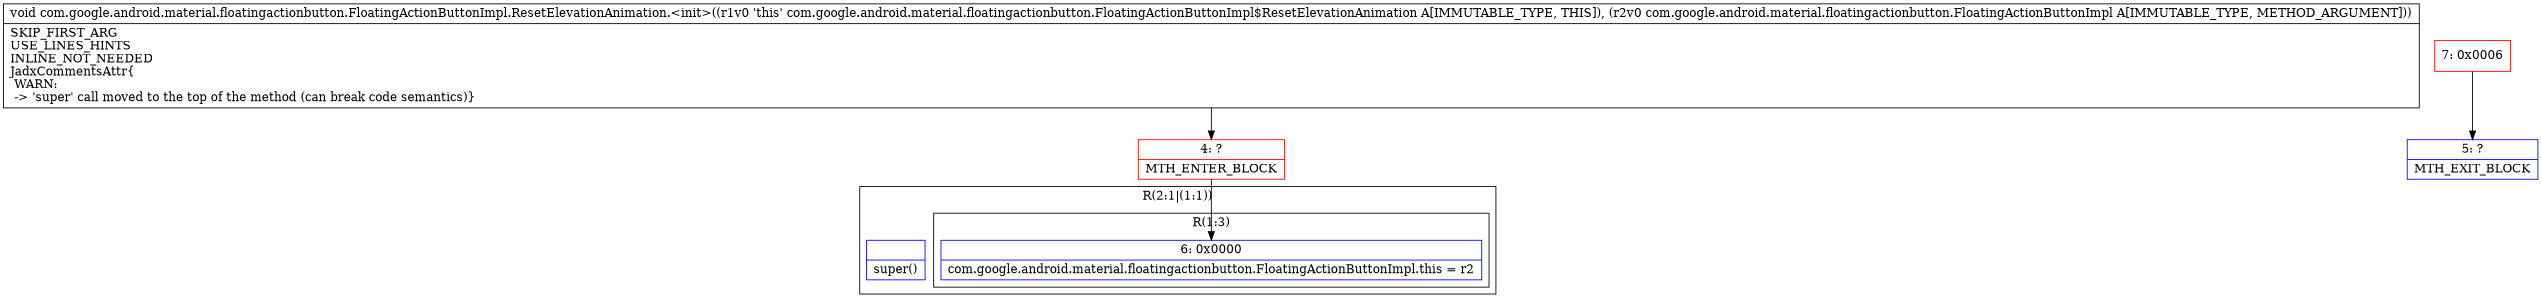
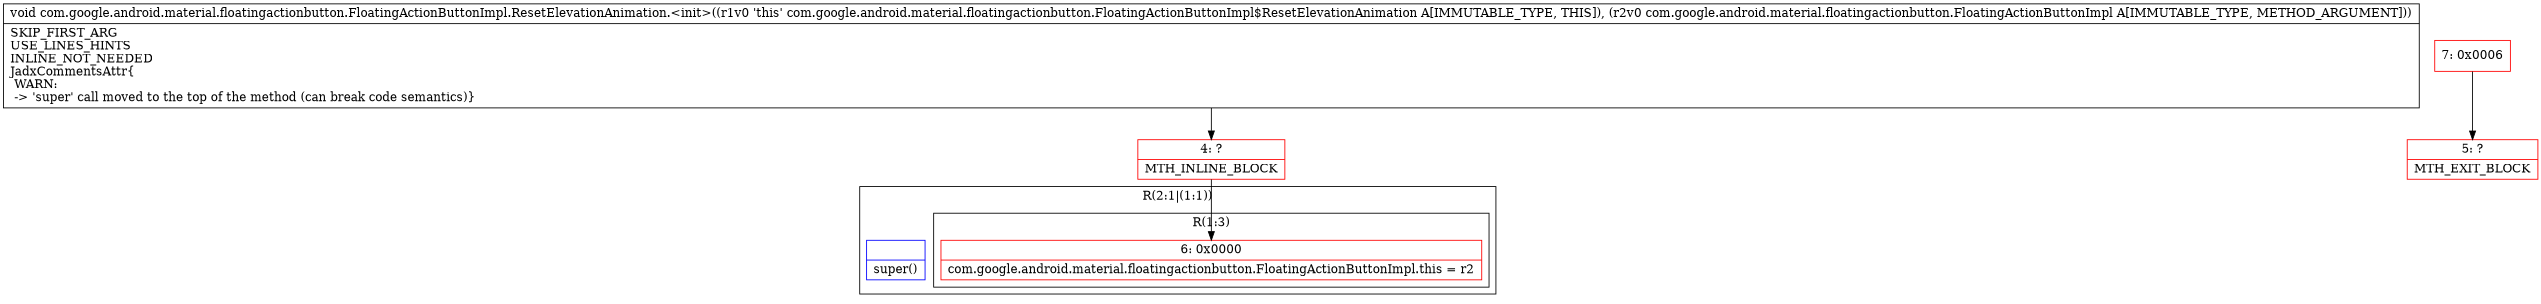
node "5: ?": color blue -> red
node "4: ?": text "MTH_ENTER_BLOCK" -> "MTH_INLINE_BLOCK"
node "6: 0x0000": color blue -> red
